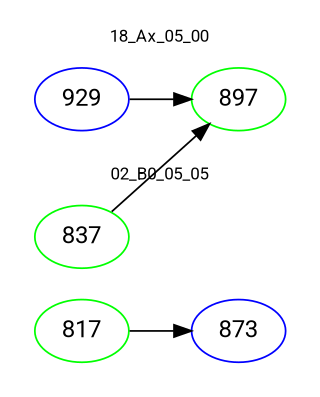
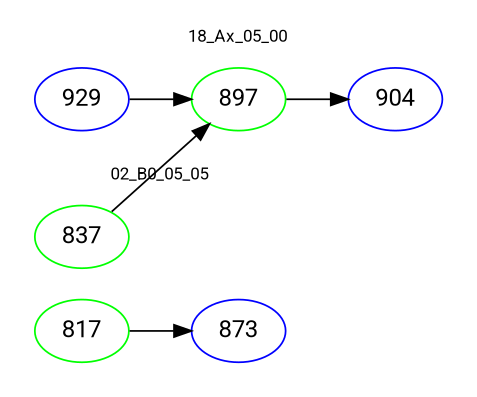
node "904": added
